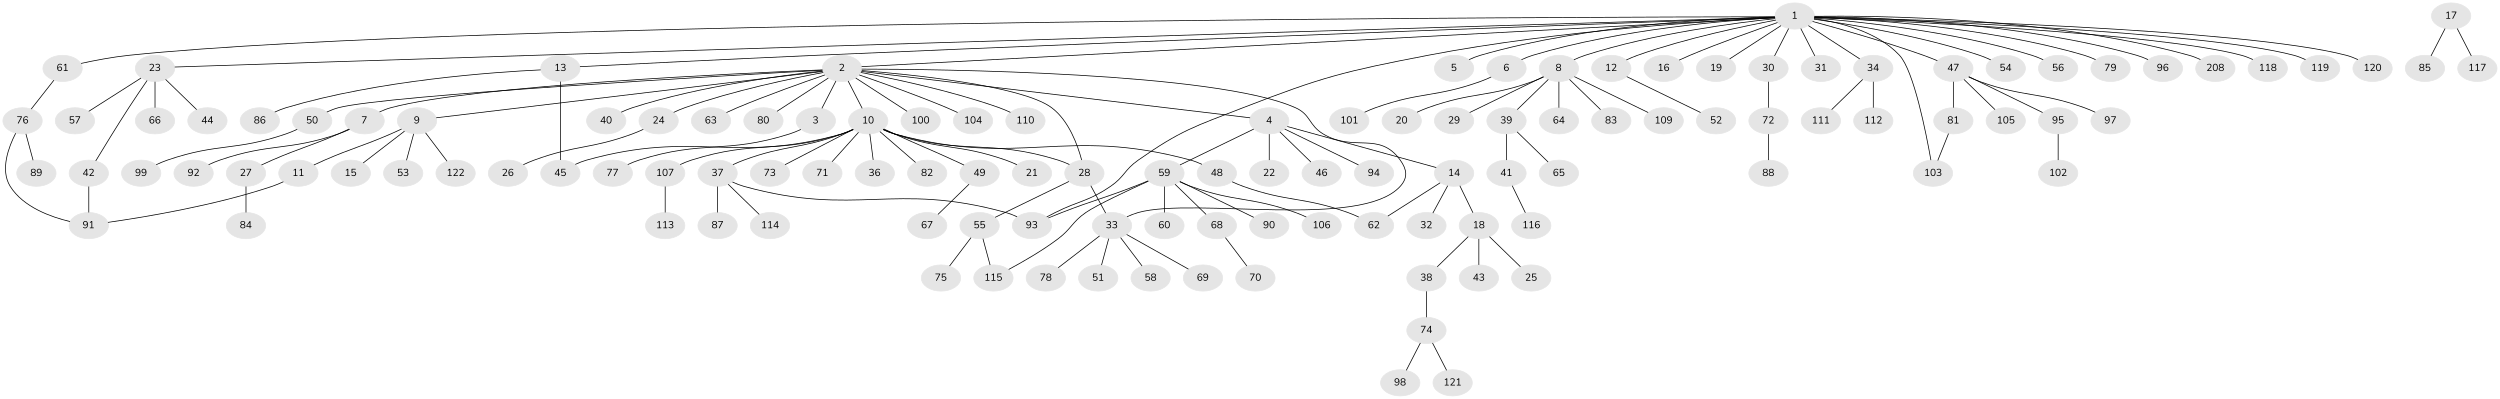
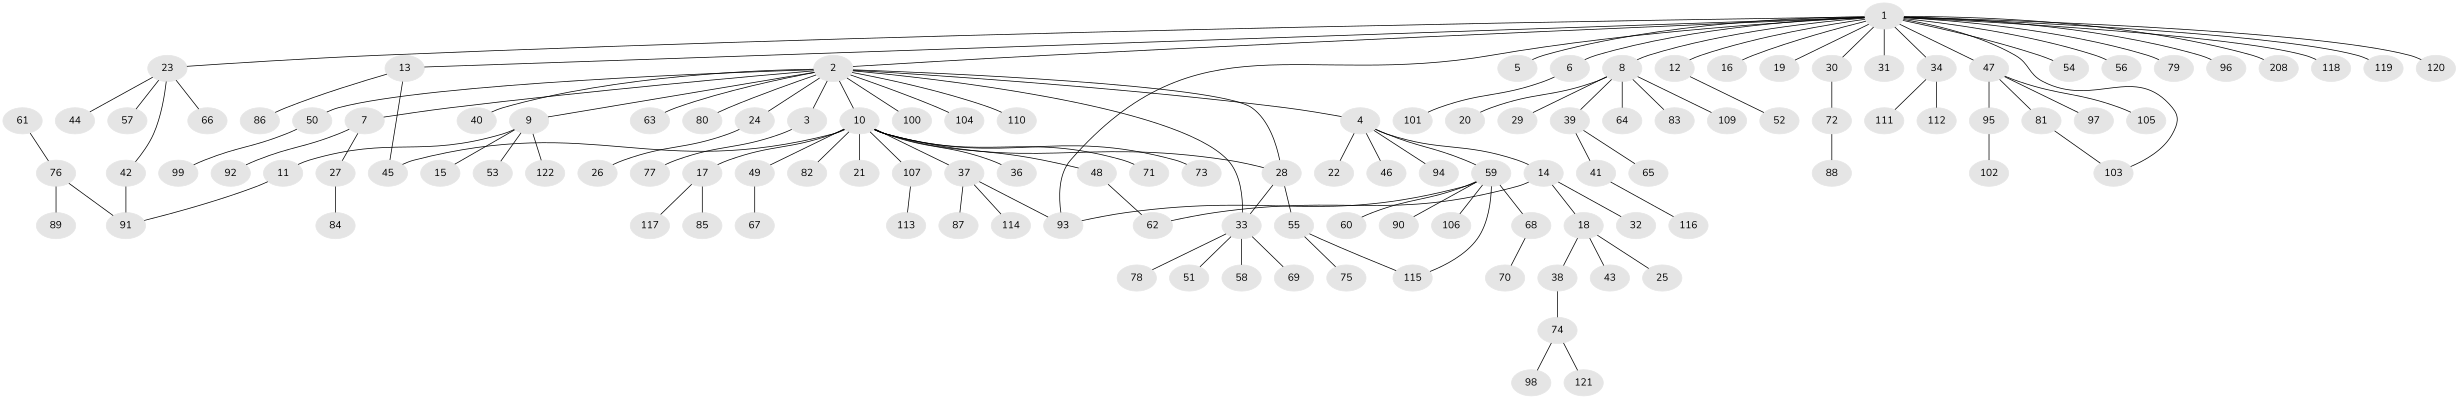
edge "1" -- "61": removed
edge "10" -- "17": added
